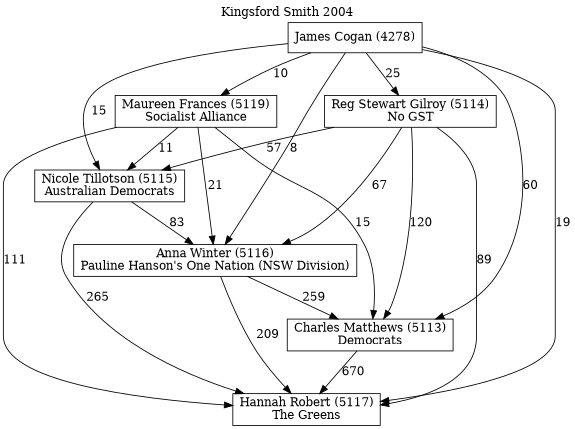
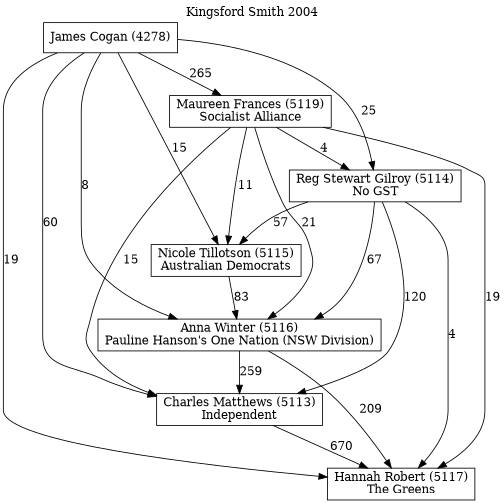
edge "James Cogan (4278)" -> "Maureen Frances (5119) Socialist Alliance": label "10" -> "265"
edge "Maureen Frances (5119) Socialist Alliance" -> "Reg Stewart Gilroy (5114) No GST": added, label "4"
edge "Maureen Frances (5119) Socialist Alliance" -> "Hannah Robert (5117) The Greens": label "111" -> "19"
edge "Reg Stewart Gilroy (5114) No GST" -> "Hannah Robert (5117) The Greens": label "89" -> "4"
edge "Nicole Tillotson (5115) Australian Democrats" -> "Hannah Robert (5117) The Greens": removed, label "265"
node "Charles Matthews (5113) Democrats": label "Charles Matthews (5113) Democrats" -> "Charles Matthews (5113) Independent"
